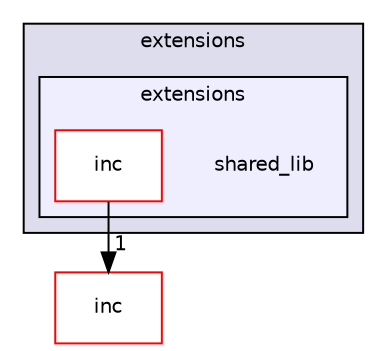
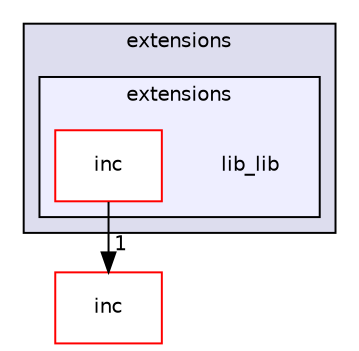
node "shared_lib": label "shared_lib" -> "lib_lib"
